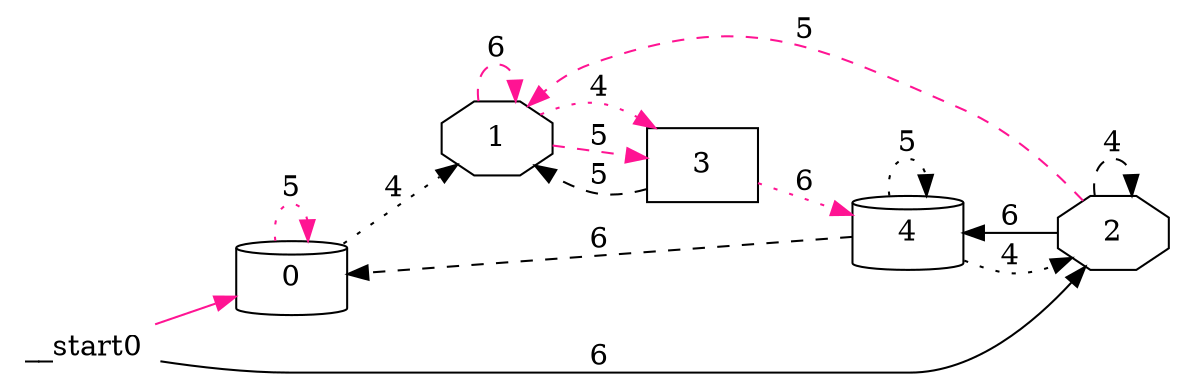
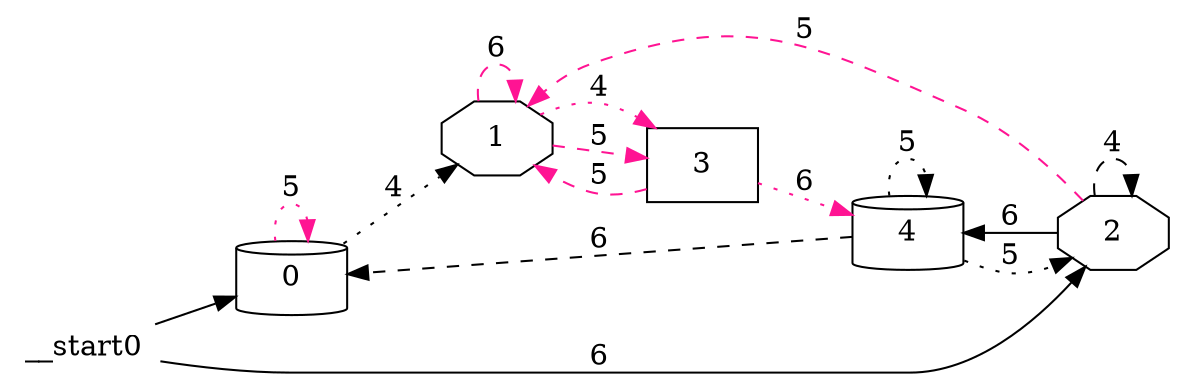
edge "3" -> "1": color black -> deeppink
edge "4" -> "2": label "4" -> "5"
edge "__start0" -> "0": color deeppink -> black
